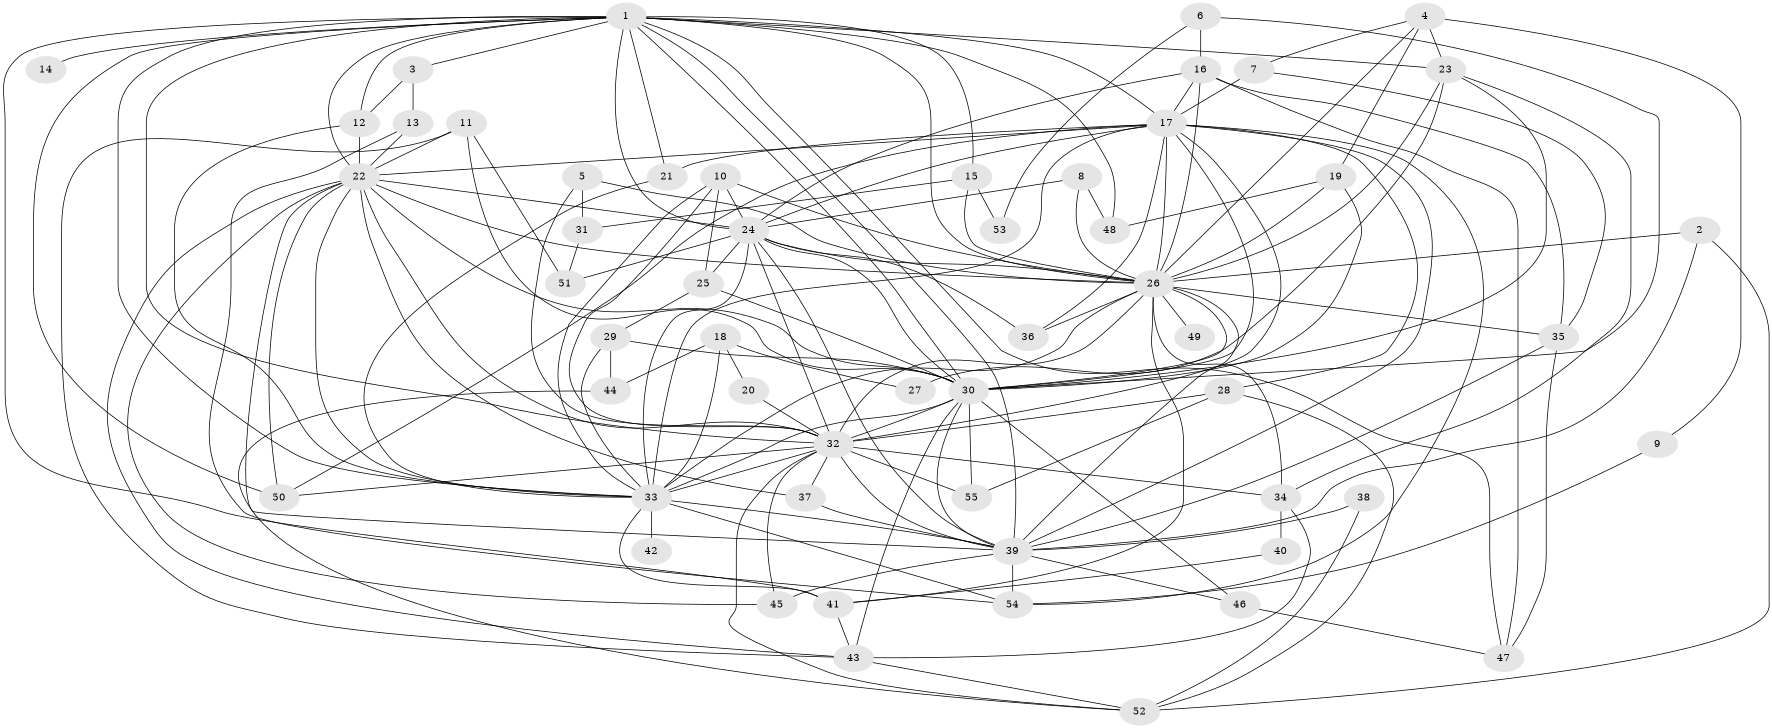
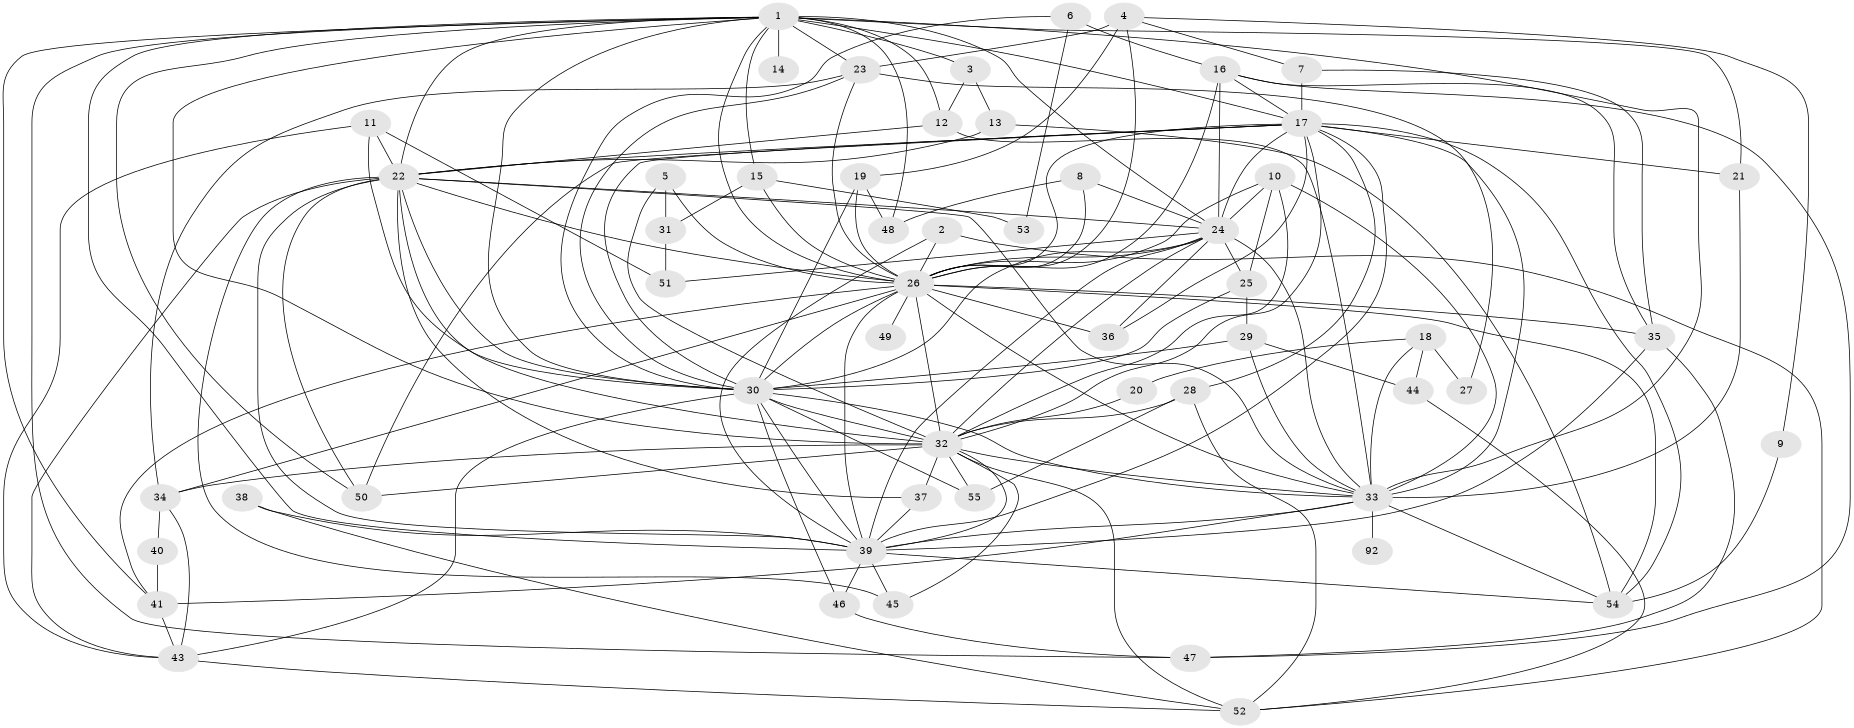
edge "26" -- "54": added
node "42": label "42" -> "92"
